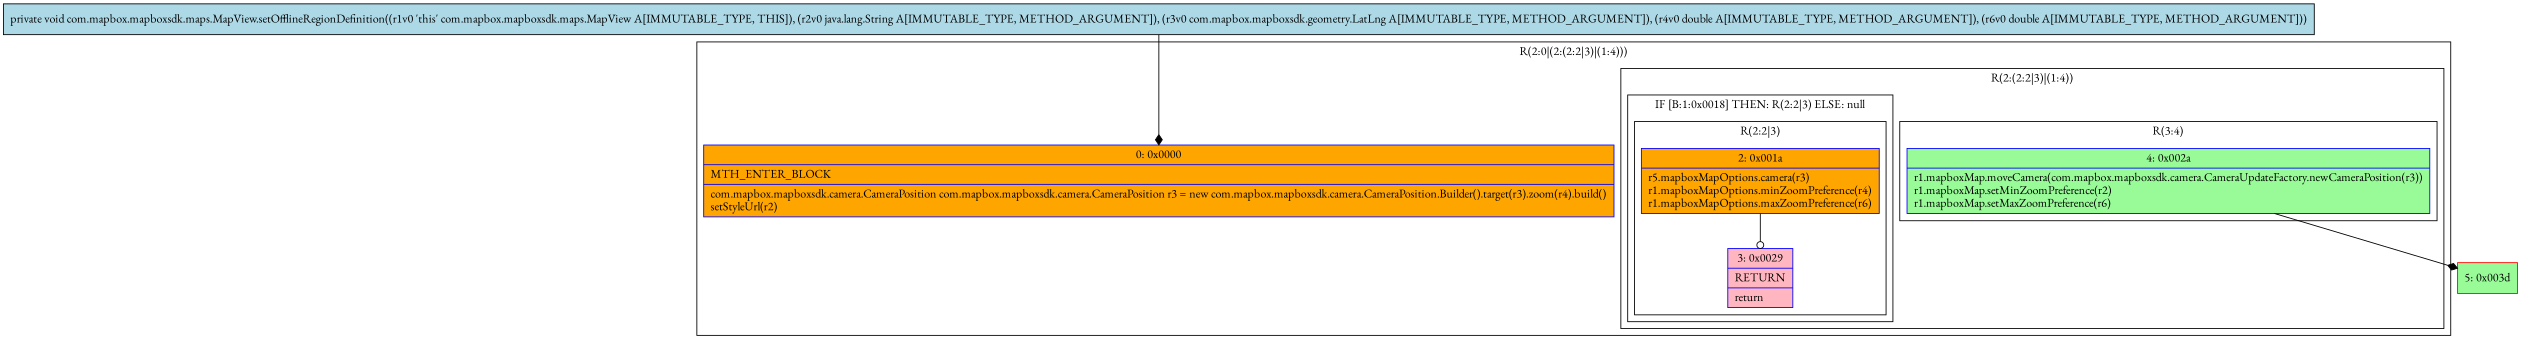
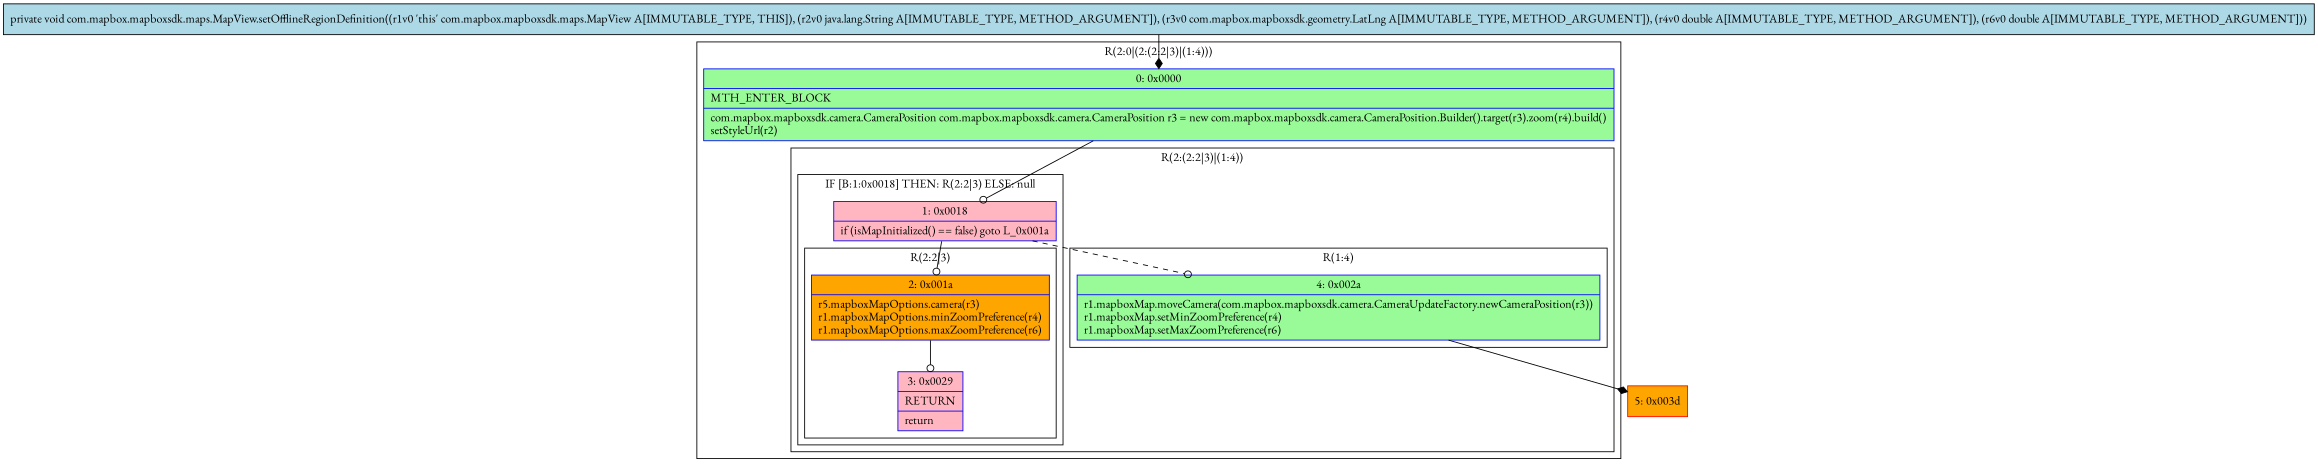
cluster "R(3:4)": label "R(3:4)" -> "R(1:4)"
node "0: 0x0000": fillcolor orange -> palegreen
node "4: 0x002a": text "r1.mapboxMap.setMinZoomPreference(r2)" -> "r1.mapboxMap.setMinZoomPreference(r4)"
node "1: 0x0018": added
node "5: 0x003d": fillcolor palegreen -> orange
